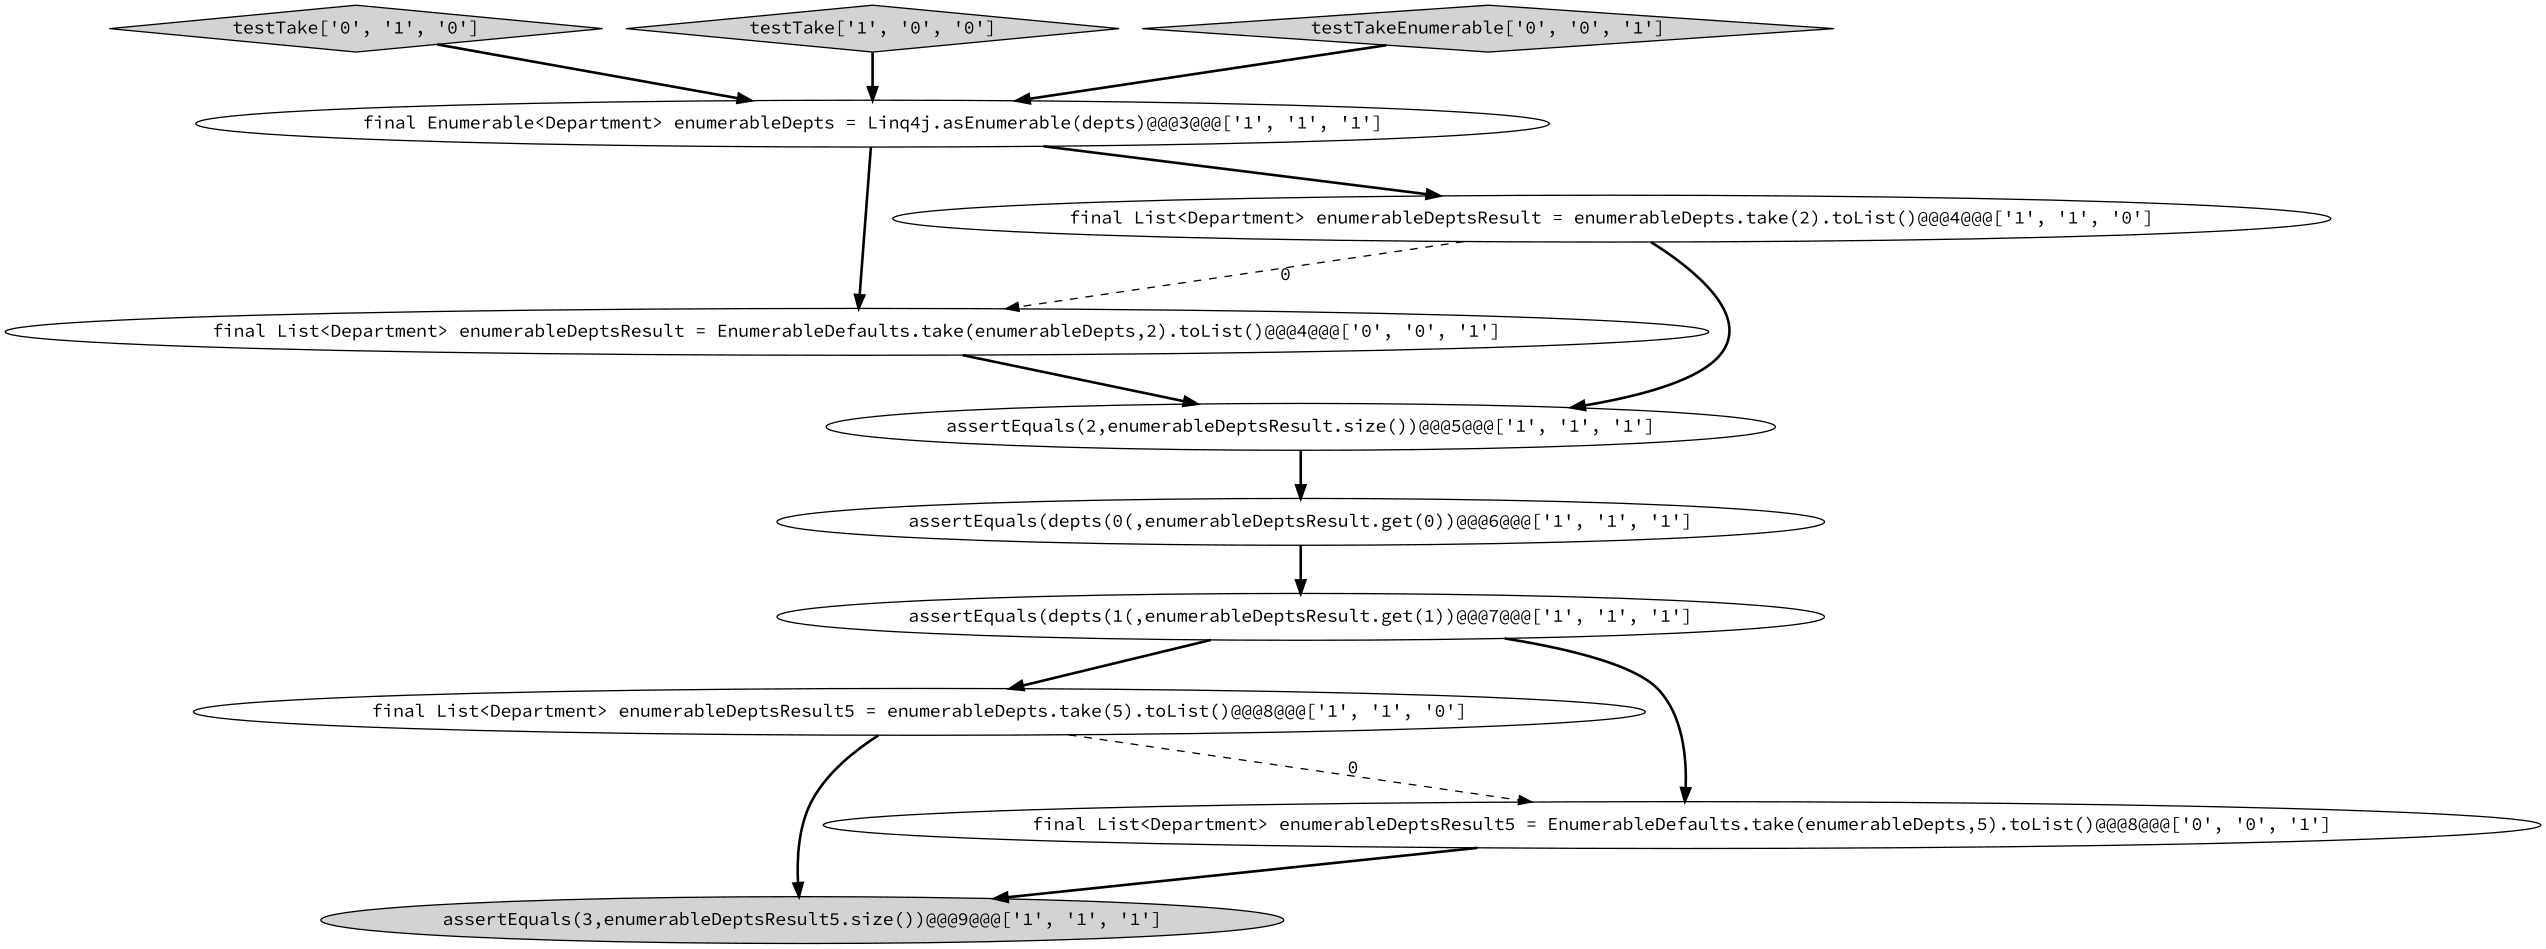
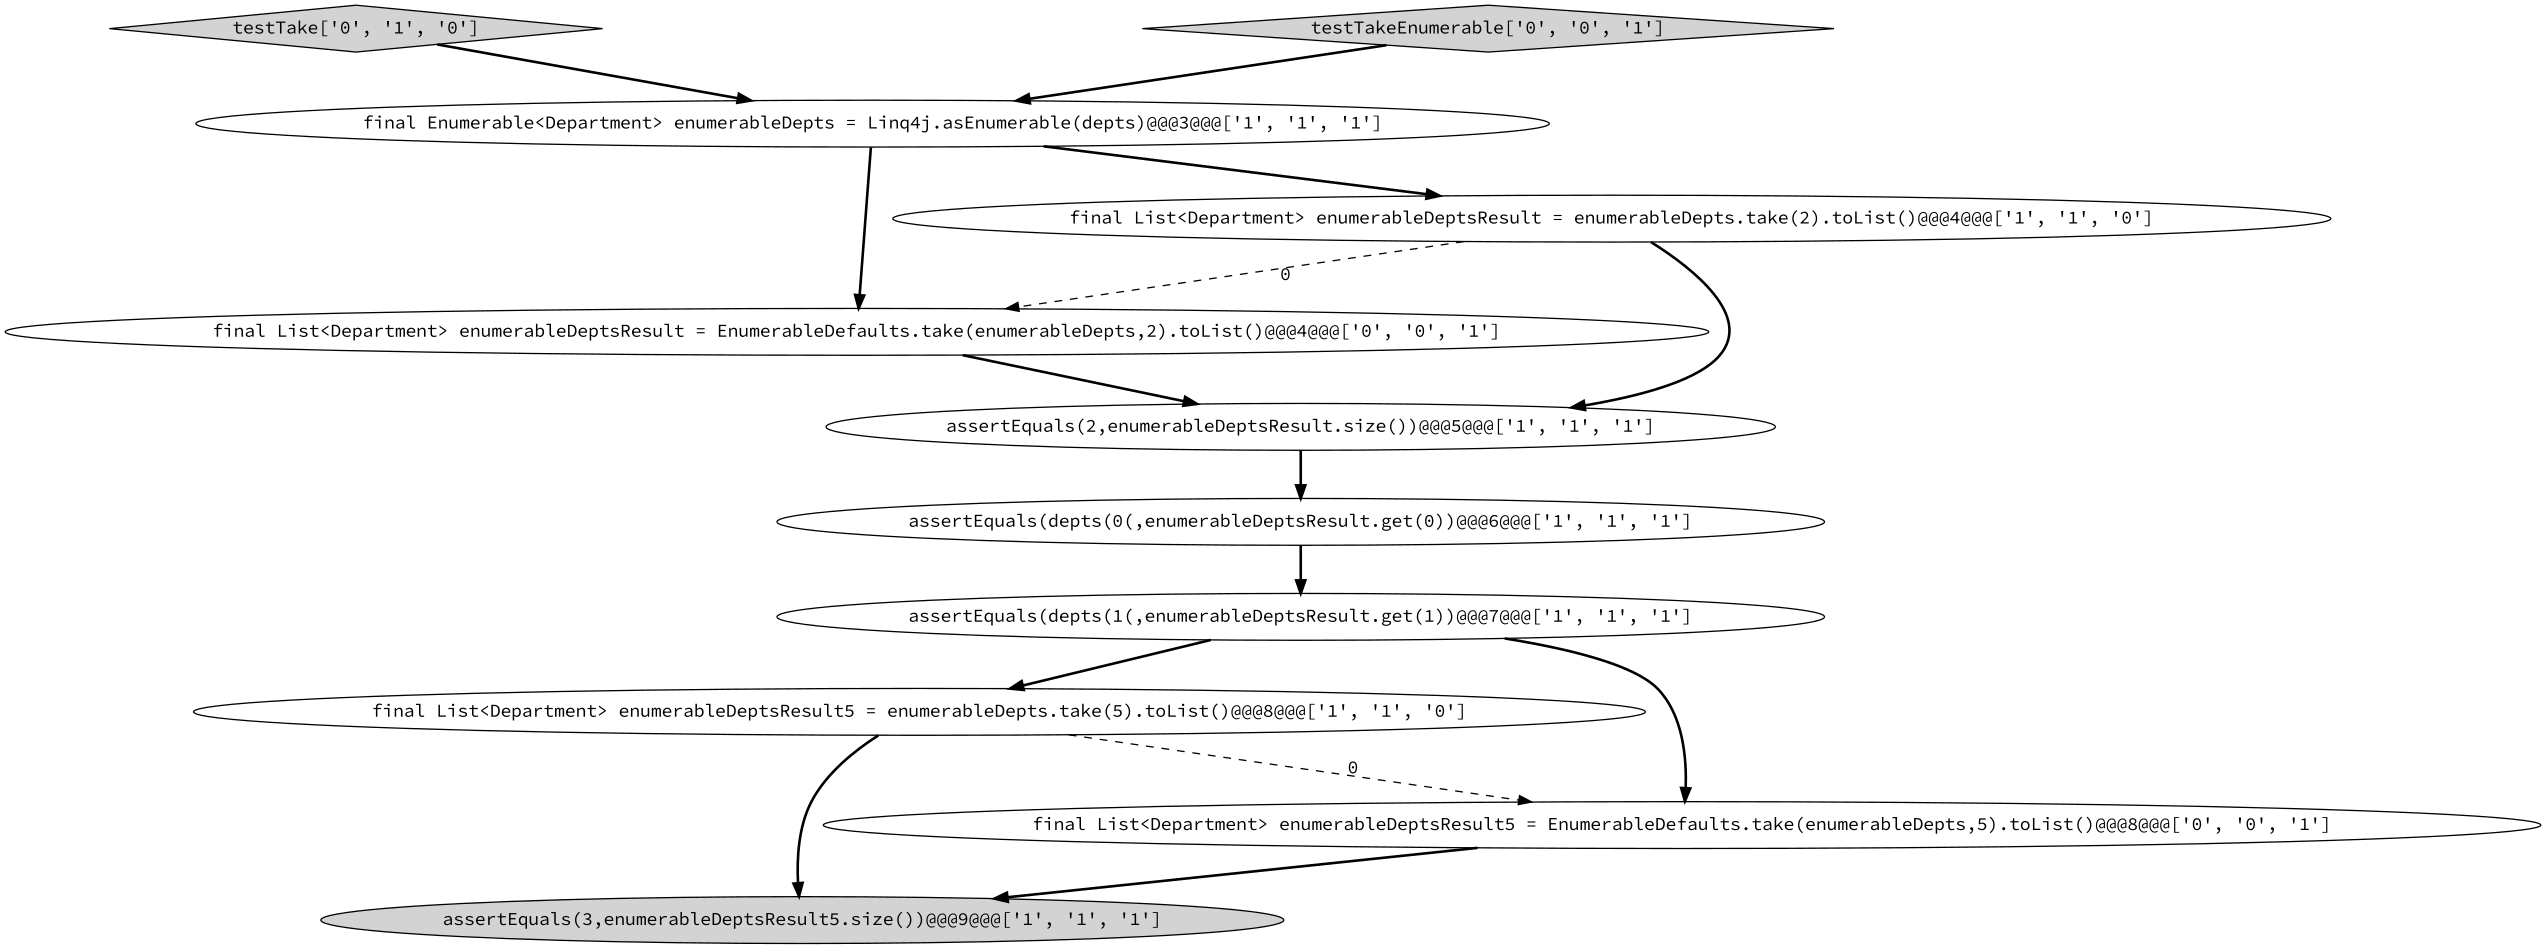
node "testTake['1', '0', '0']": removed
